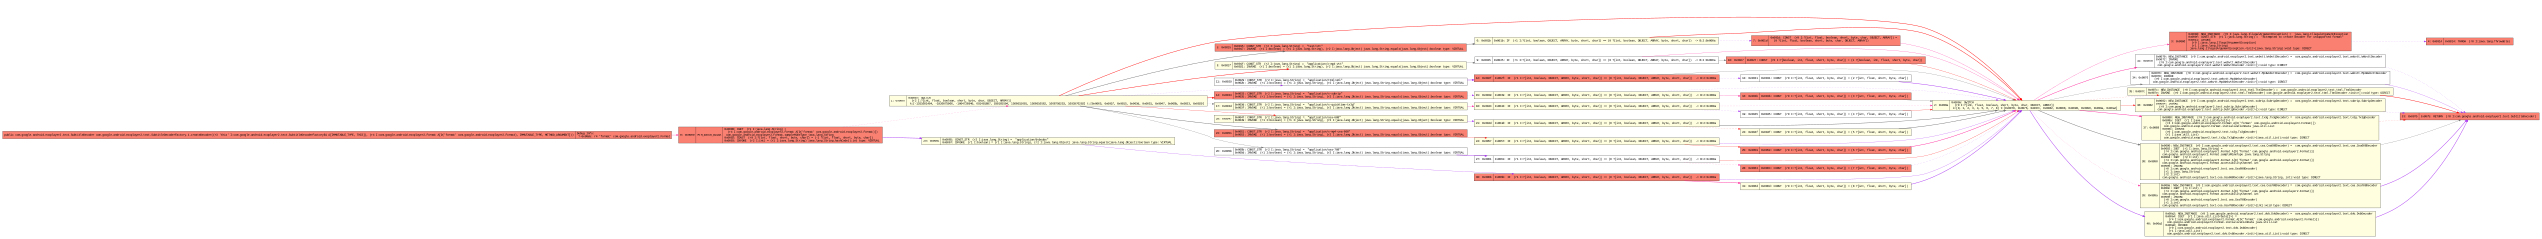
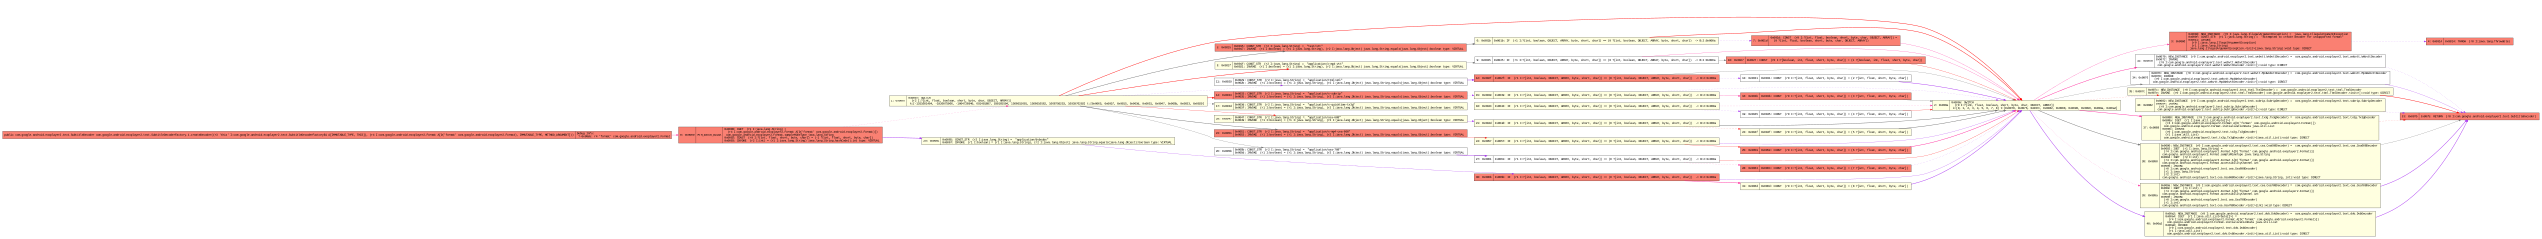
edge "2: 0x000a" -> "36: 0x0082": removed
edge "17: 0x003d" -> "18: 0x0043": removed
